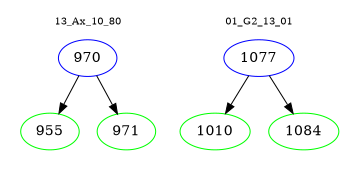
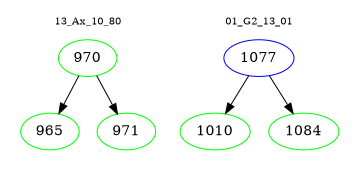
node "970": color blue -> green
node "955": label "955" -> "965"
